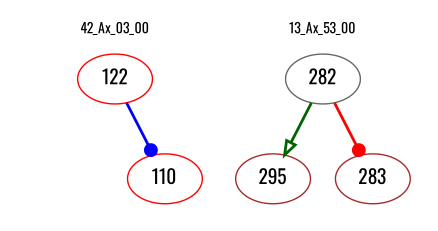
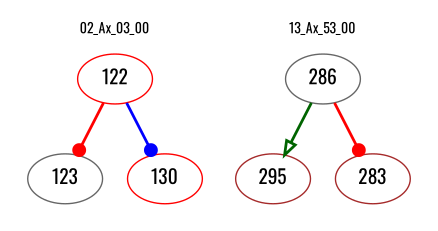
cluster "42_Ax_03_00": label "42_Ax_03_00" -> "02_Ax_03_00"
node "282": label "282" -> "286"
node "123": added
node "110": label "110" -> "130"
